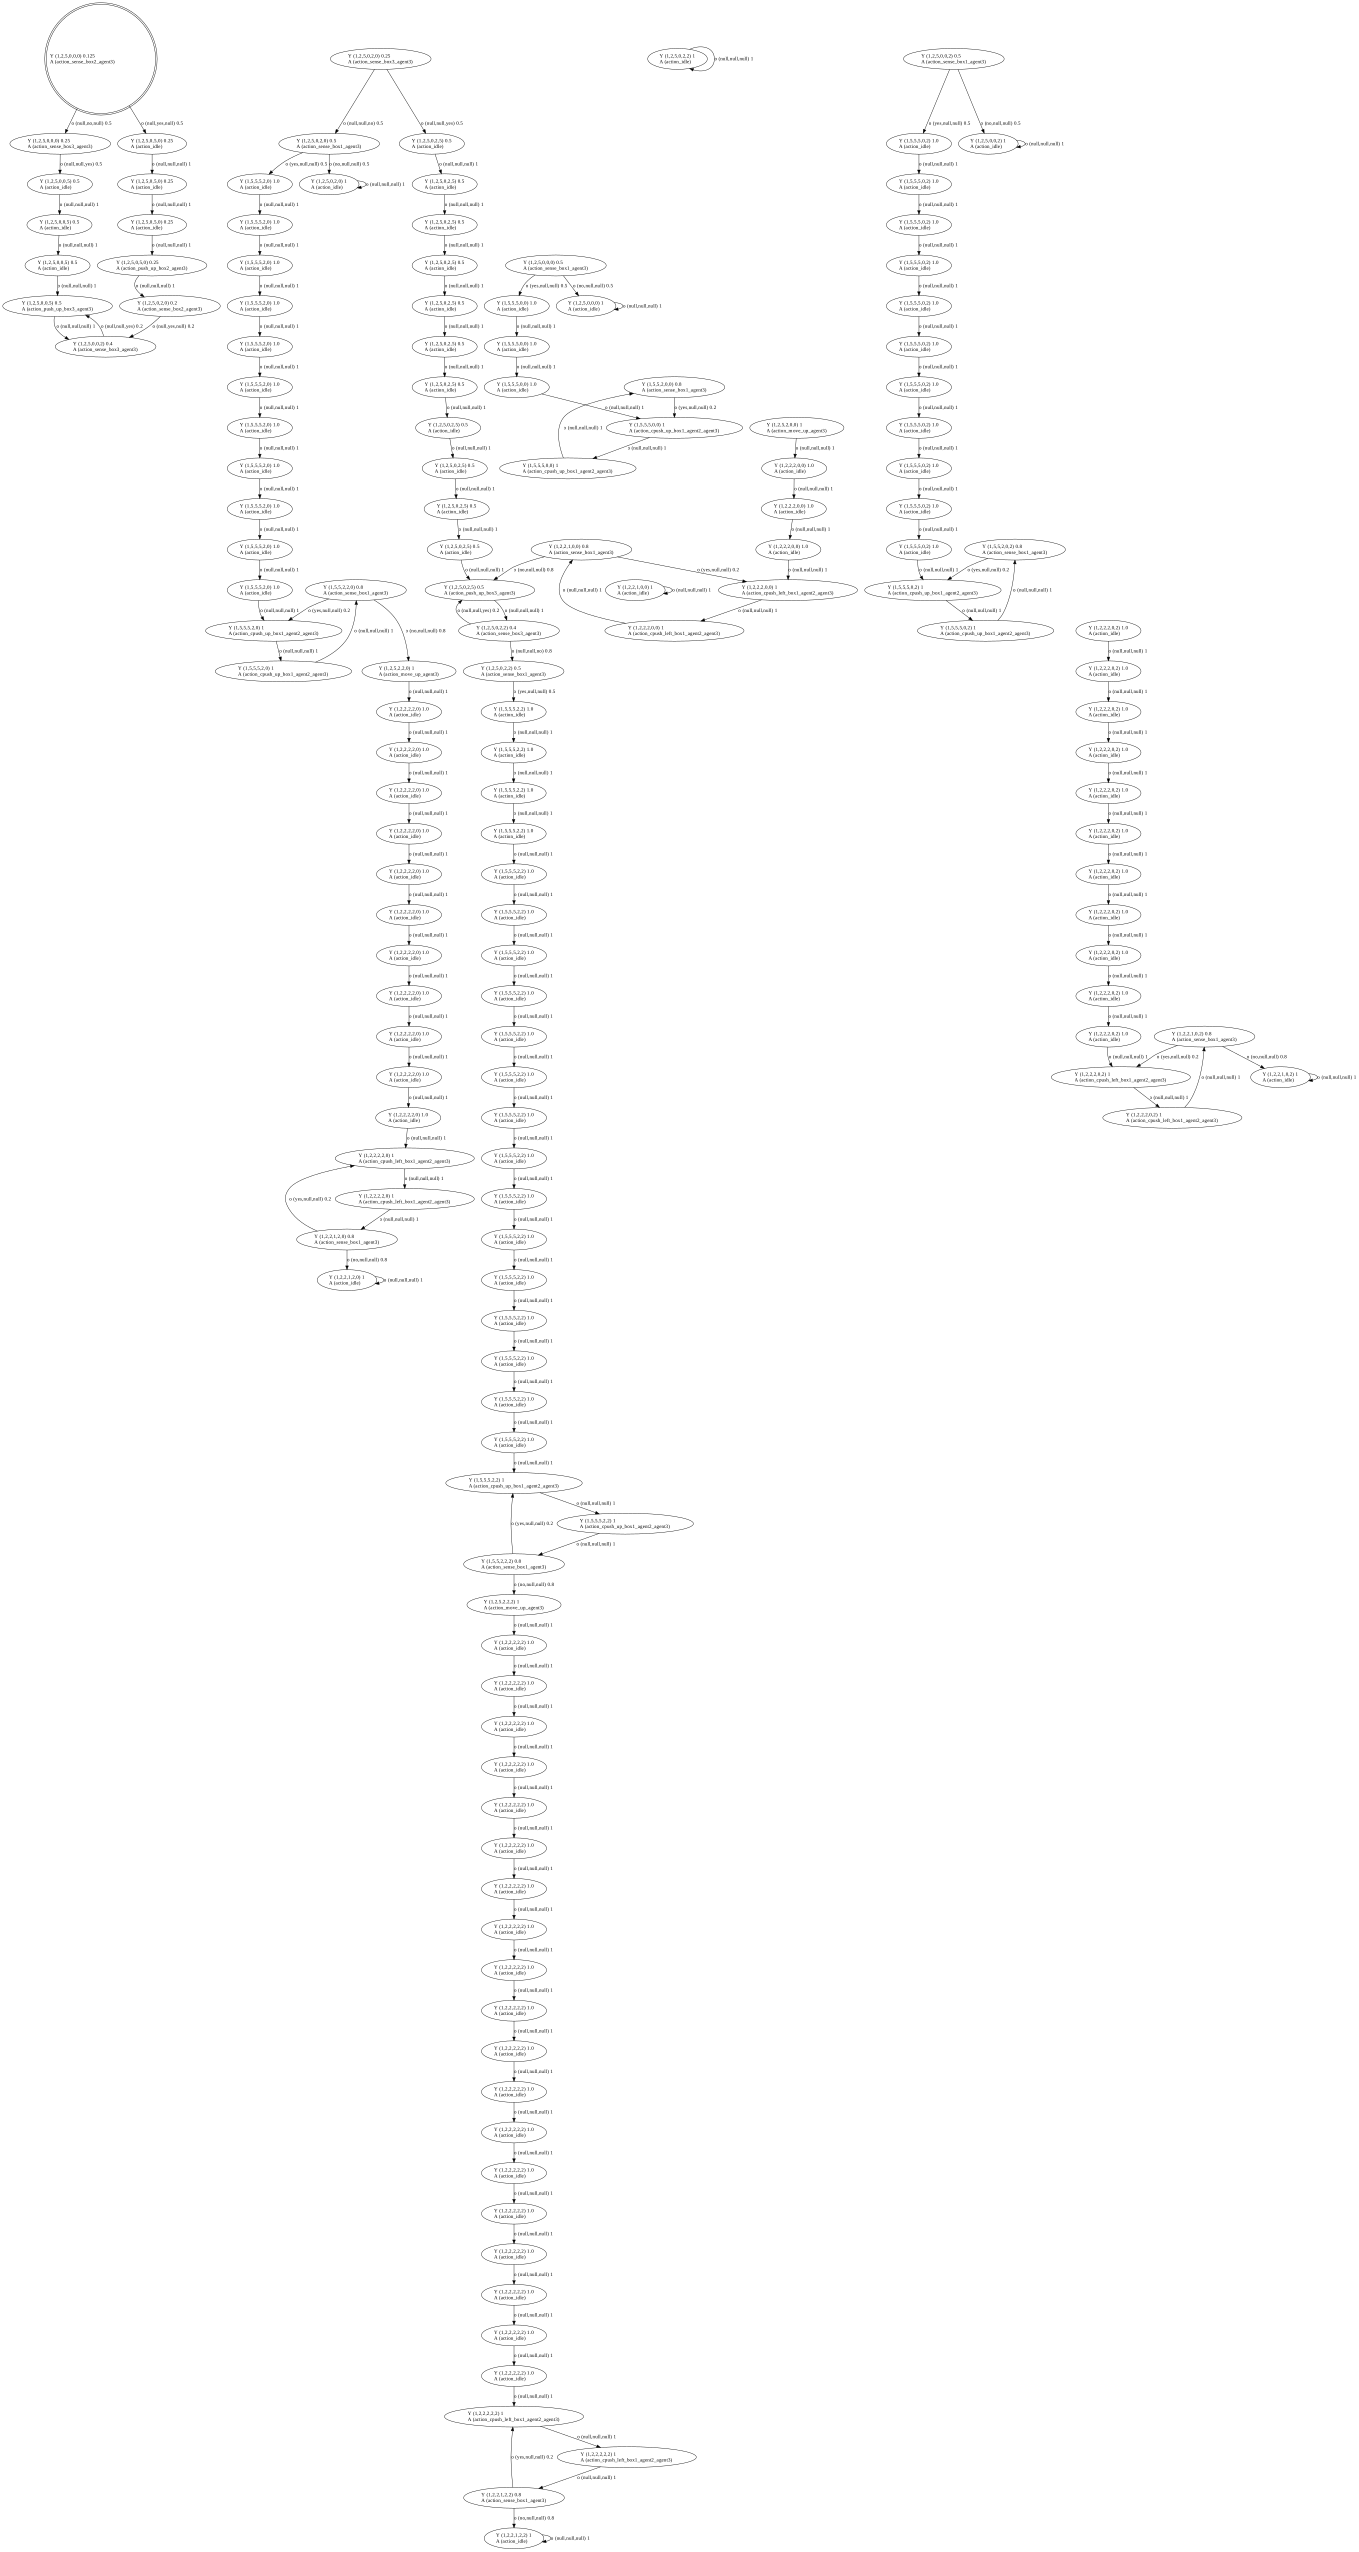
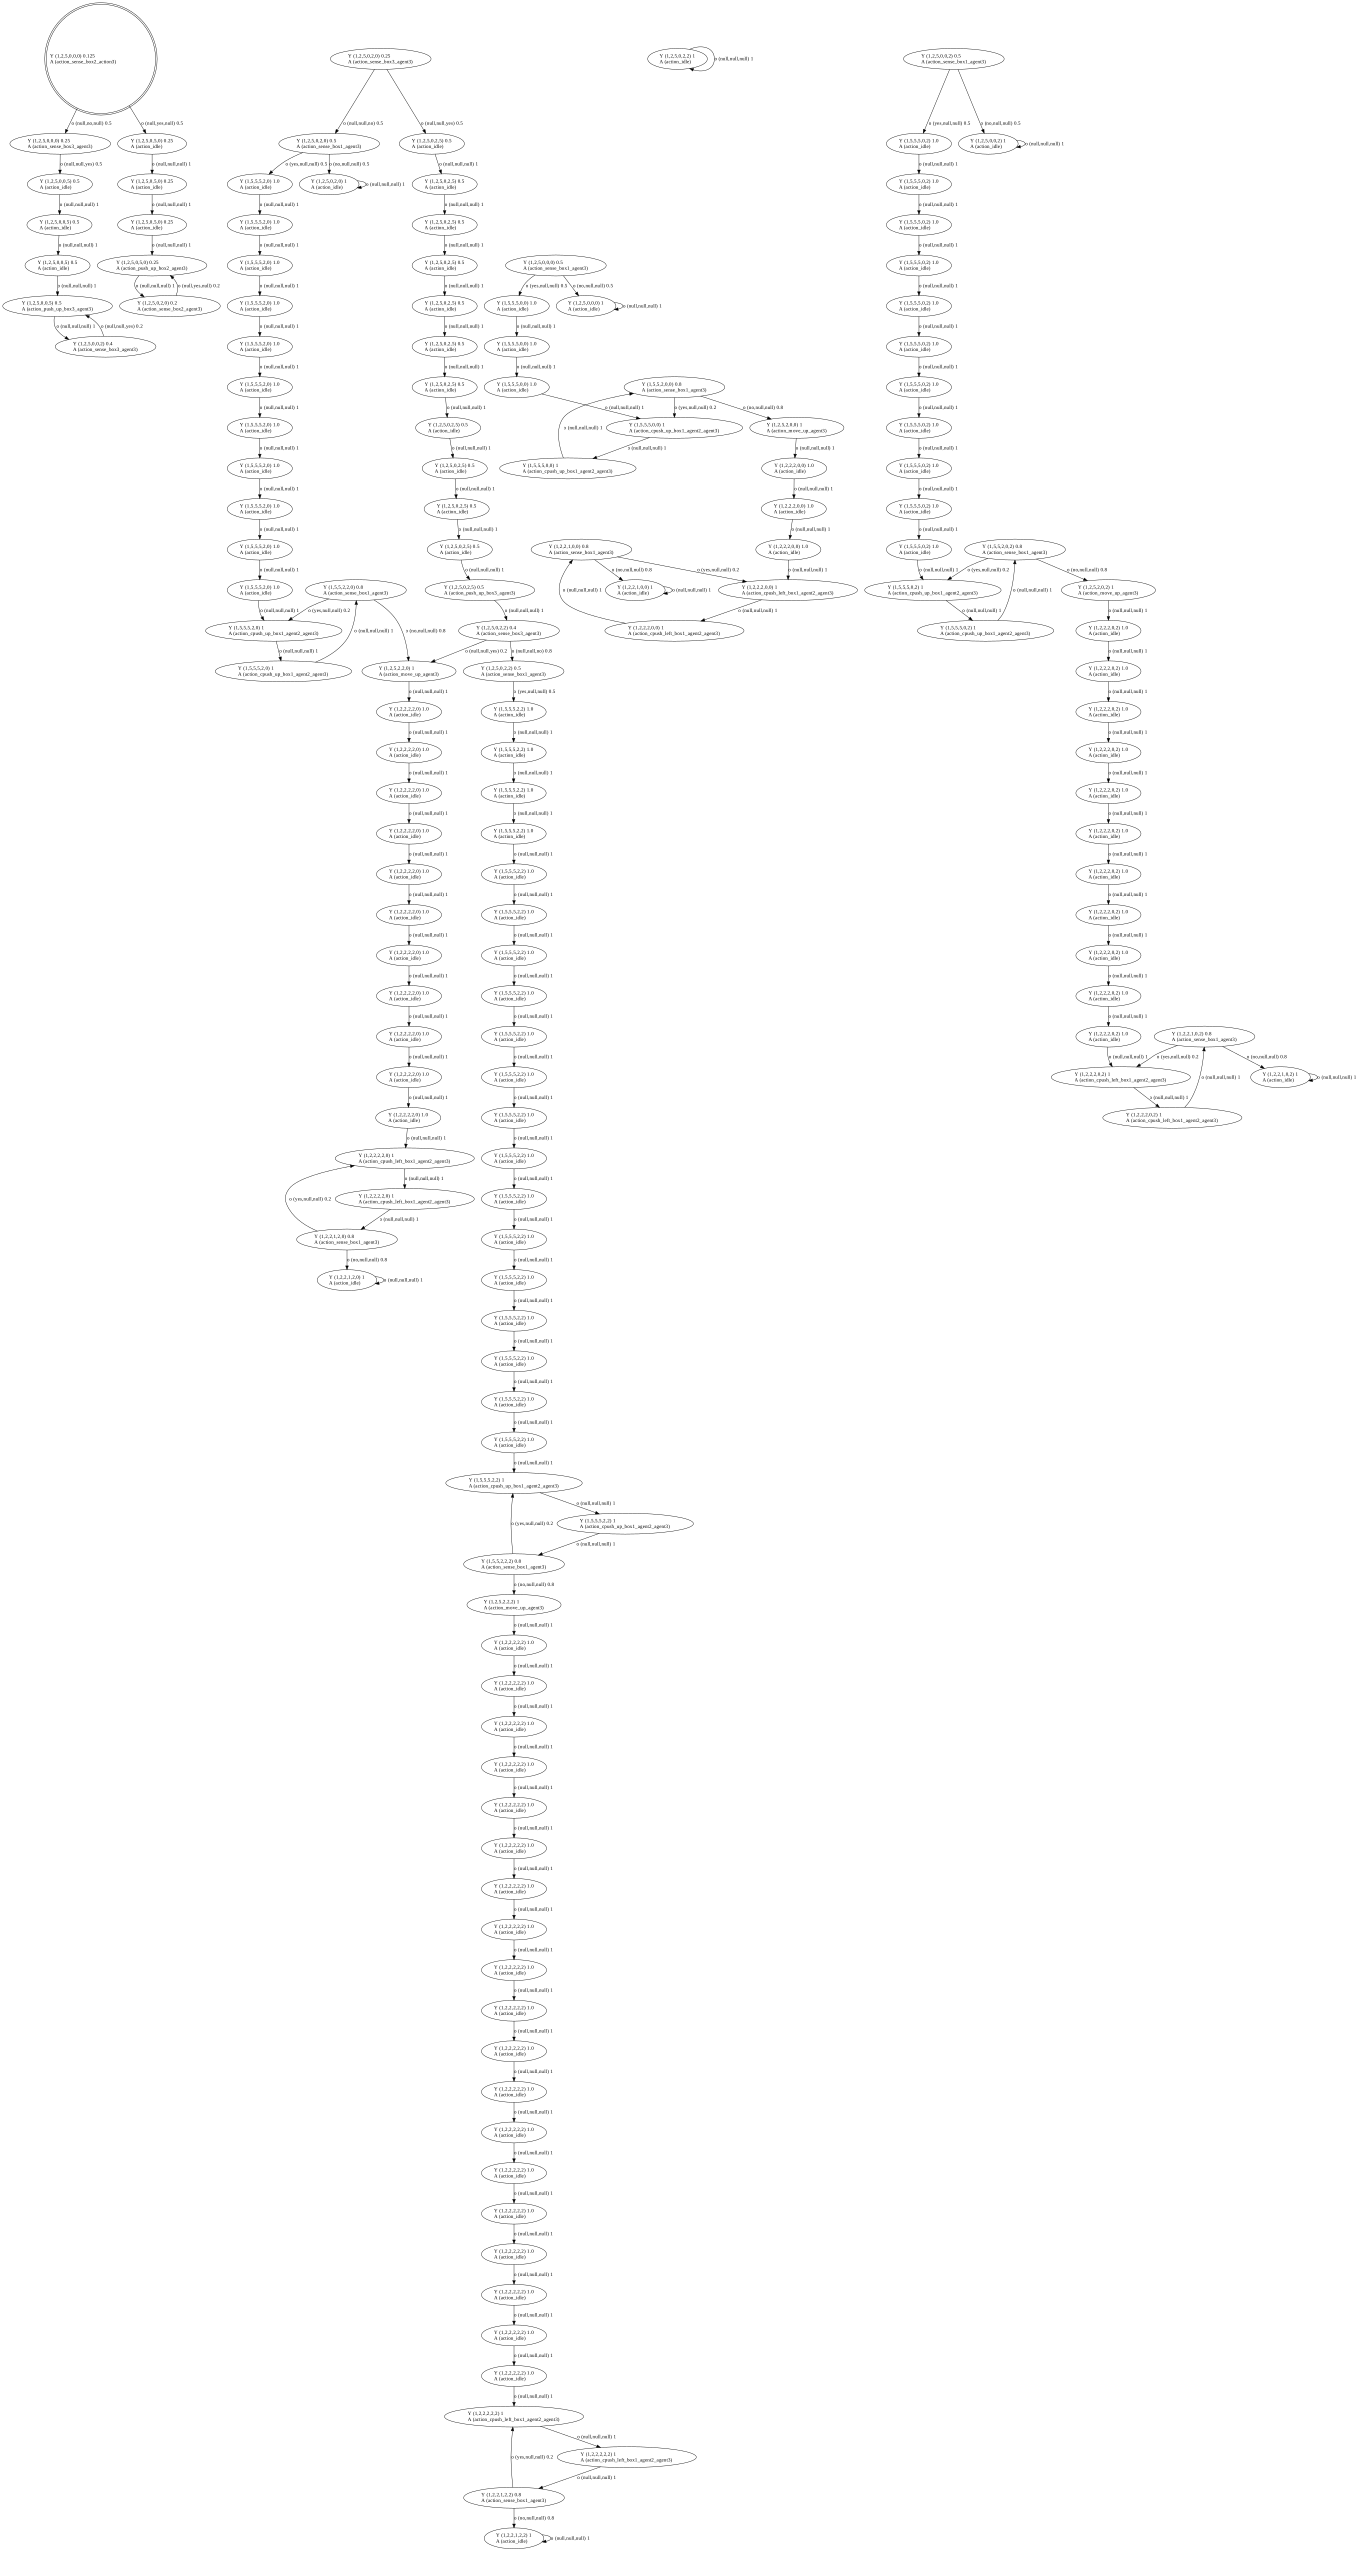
node "Y (1,2,5,0,0,0) 0.125 A (action_sense_box2_agent3)": label "Y (1,2,5,0,0,0) 0.125 A (action_sense_box2_agent3)" -> "Y (1,2,5,0,0,0) 0.125 A (action_sense_box2_action3)"
edge "Y (1,2,5,0,2,0) 0.2 A (action_sense_box2_agent3)" -> "Y (1,2,5,0,0,2) 0.4 A (action_sense_box3_agent3)": now "Y (1,2,5,0,2,0) 0.2 A (action_sense_box2_agent3)" -> "Y (1,2,5,0,5,0) 0.25 A (action_push_up_box2_agent3)"
edge "Y (1,5,5,2,0,0) 0.8 A (action_sense_box1_agent3)" -> "Y (1,2,5,2,0,0) 1 A (action_move_up_agent3)": added, label "o (no,null,null) 0.8"
edge "Y (1,2,2,1,0,0) 0.8 A (action_sense_box1_agent3)" -> "Y (1,2,5,0,2,5) 0.5 A (action_push_up_box3_agent3)": now "Y (1,2,2,1,0,0) 0.8 A (action_sense_box1_agent3)" -> "Y (1,2,2,1,0,0) 1 A (action_idle)"
node "Y (1,2,5,2,0,2) 1 A (action_move_up_agent3)": added
edge "Y (1,2,5,0,2,2) 0.4 A (action_sense_box3_agent3)" -> "Y (1,2,5,0,2,5) 0.5 A (action_push_up_box3_agent3)": now "Y (1,2,5,0,2,2) 0.4 A (action_sense_box3_agent3)" -> "Y (1,2,5,2,2,0) 1 A (action_move_up_agent3)"
